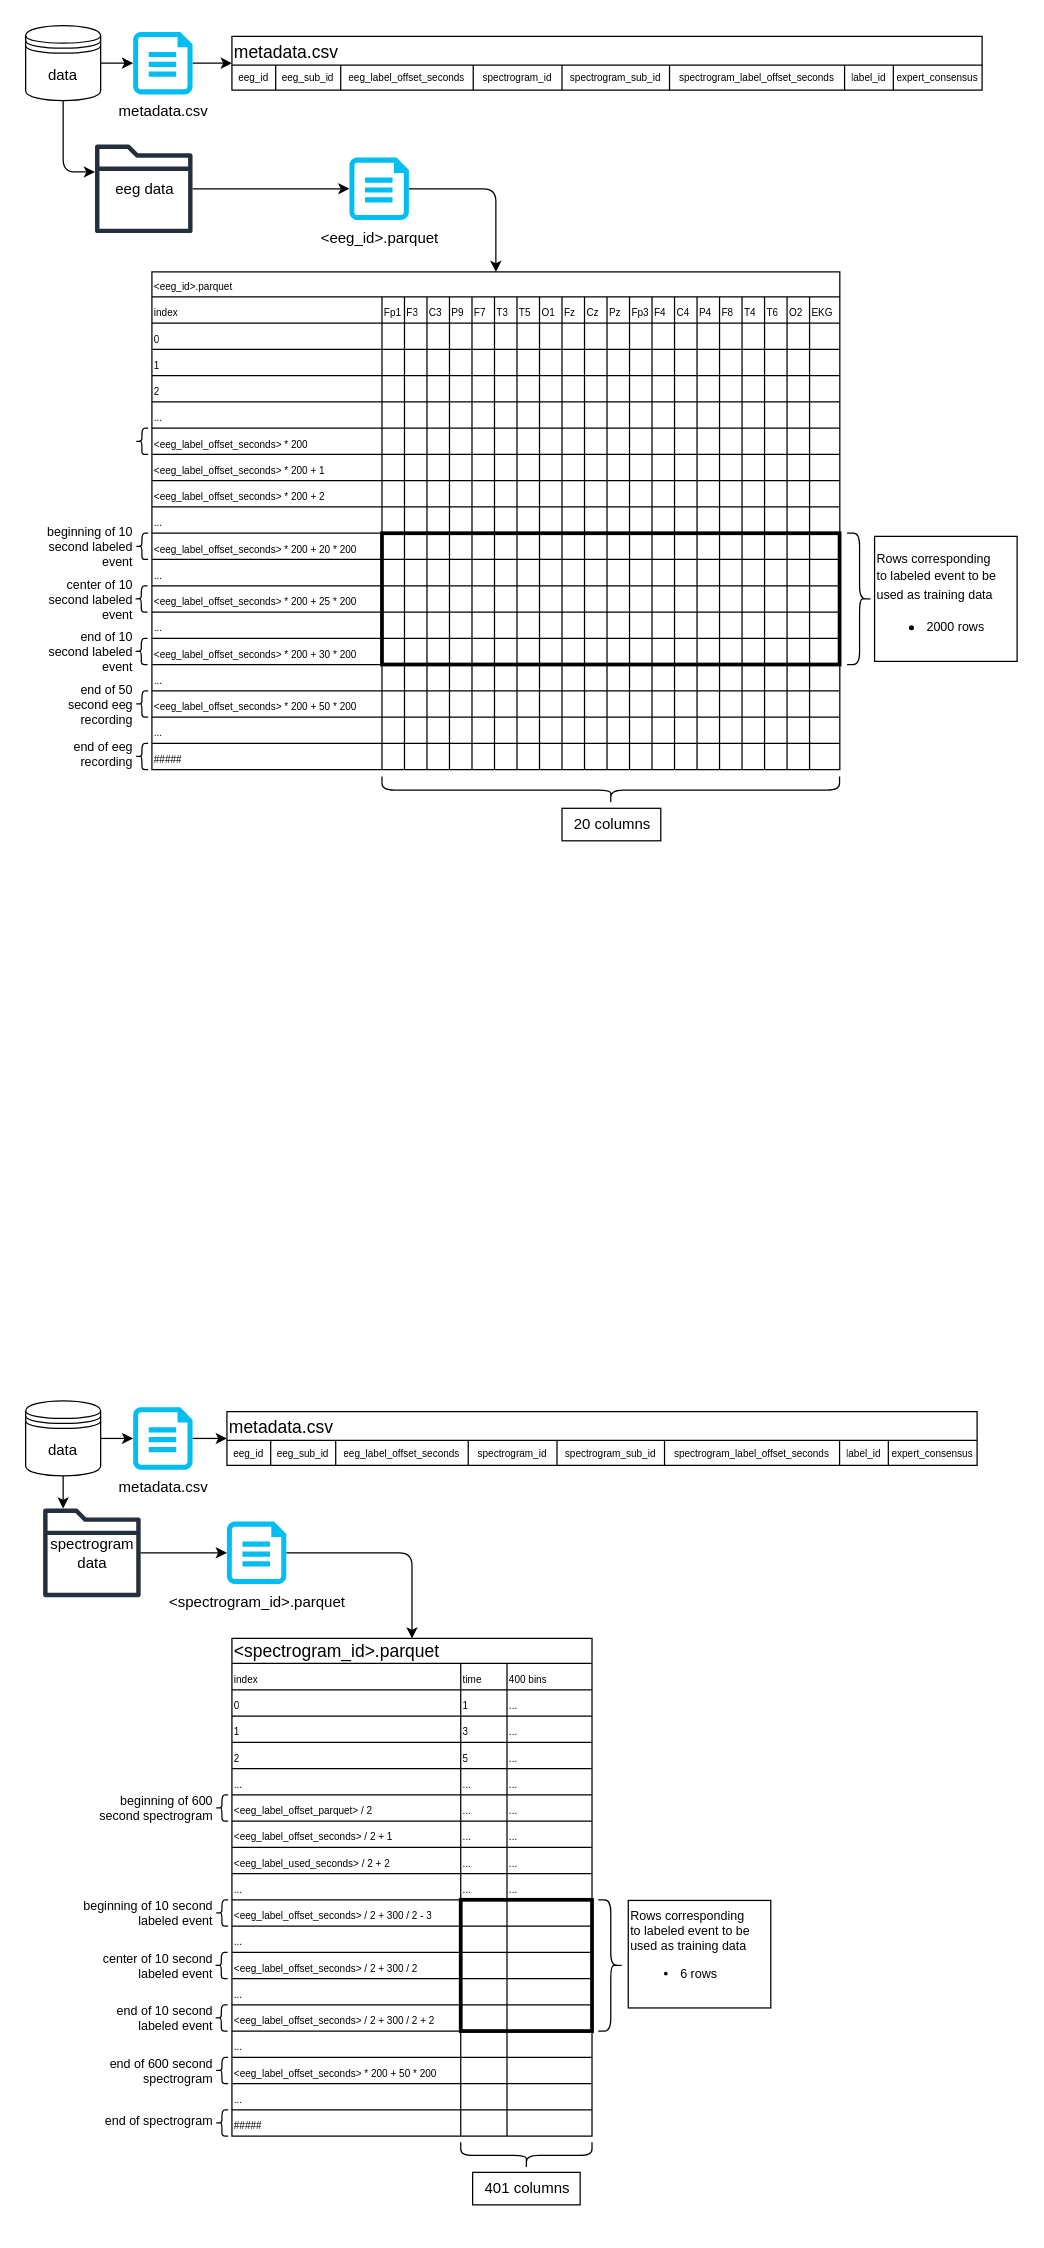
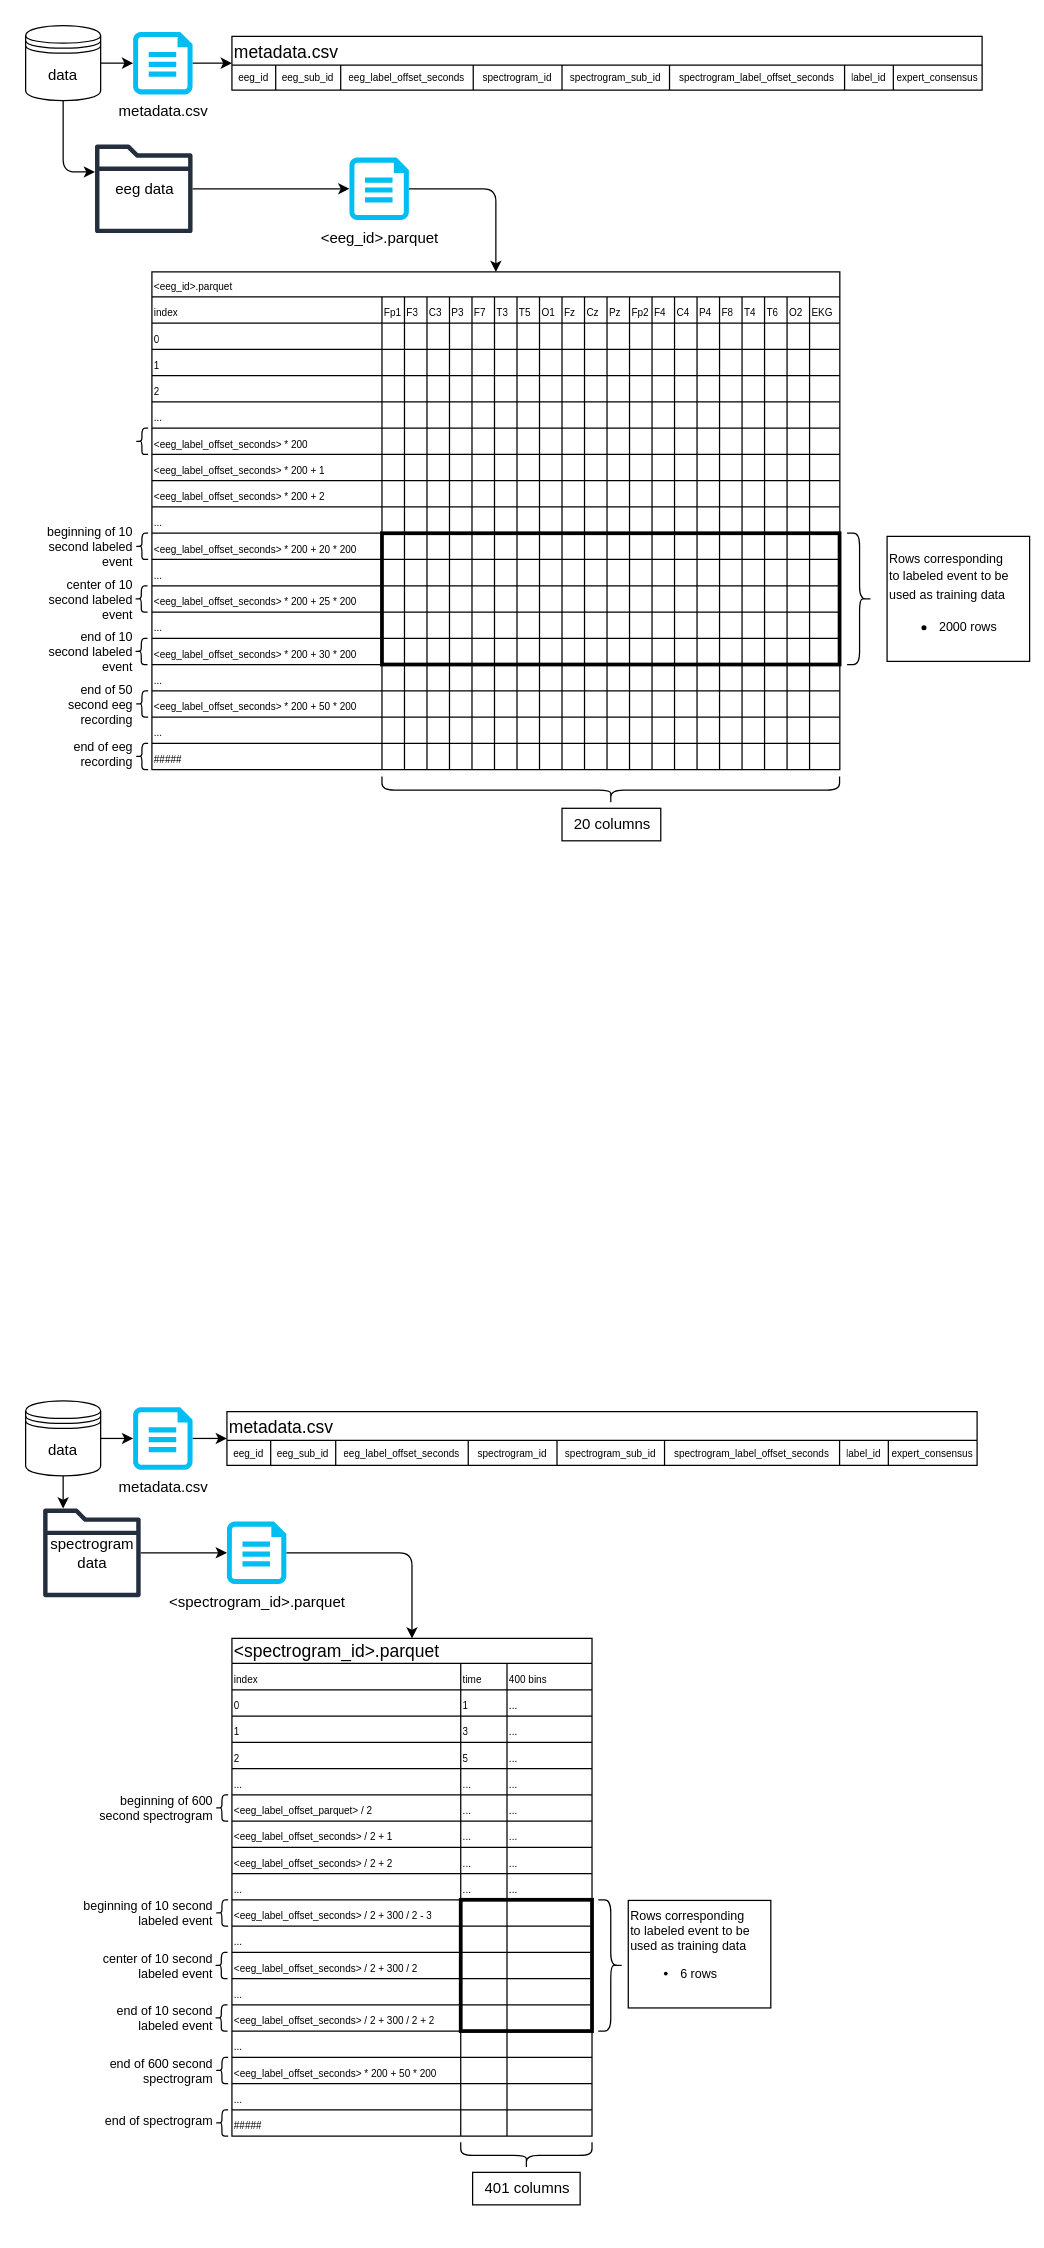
node "P9": label "P9" -> "P3"
node "Fp3": label "Fp3" -> "Fp2"
node "Rows corresponding to labeled event to be used as training data 2000 rows": moved (946, 599) -> (958, 599)
node "<eeg_label_used_seconds> / 2 + 2": label "<eeg_label_used_seconds> / 2 + 2" -> "<eeg_label_offset_seconds> / 2 + 2"
